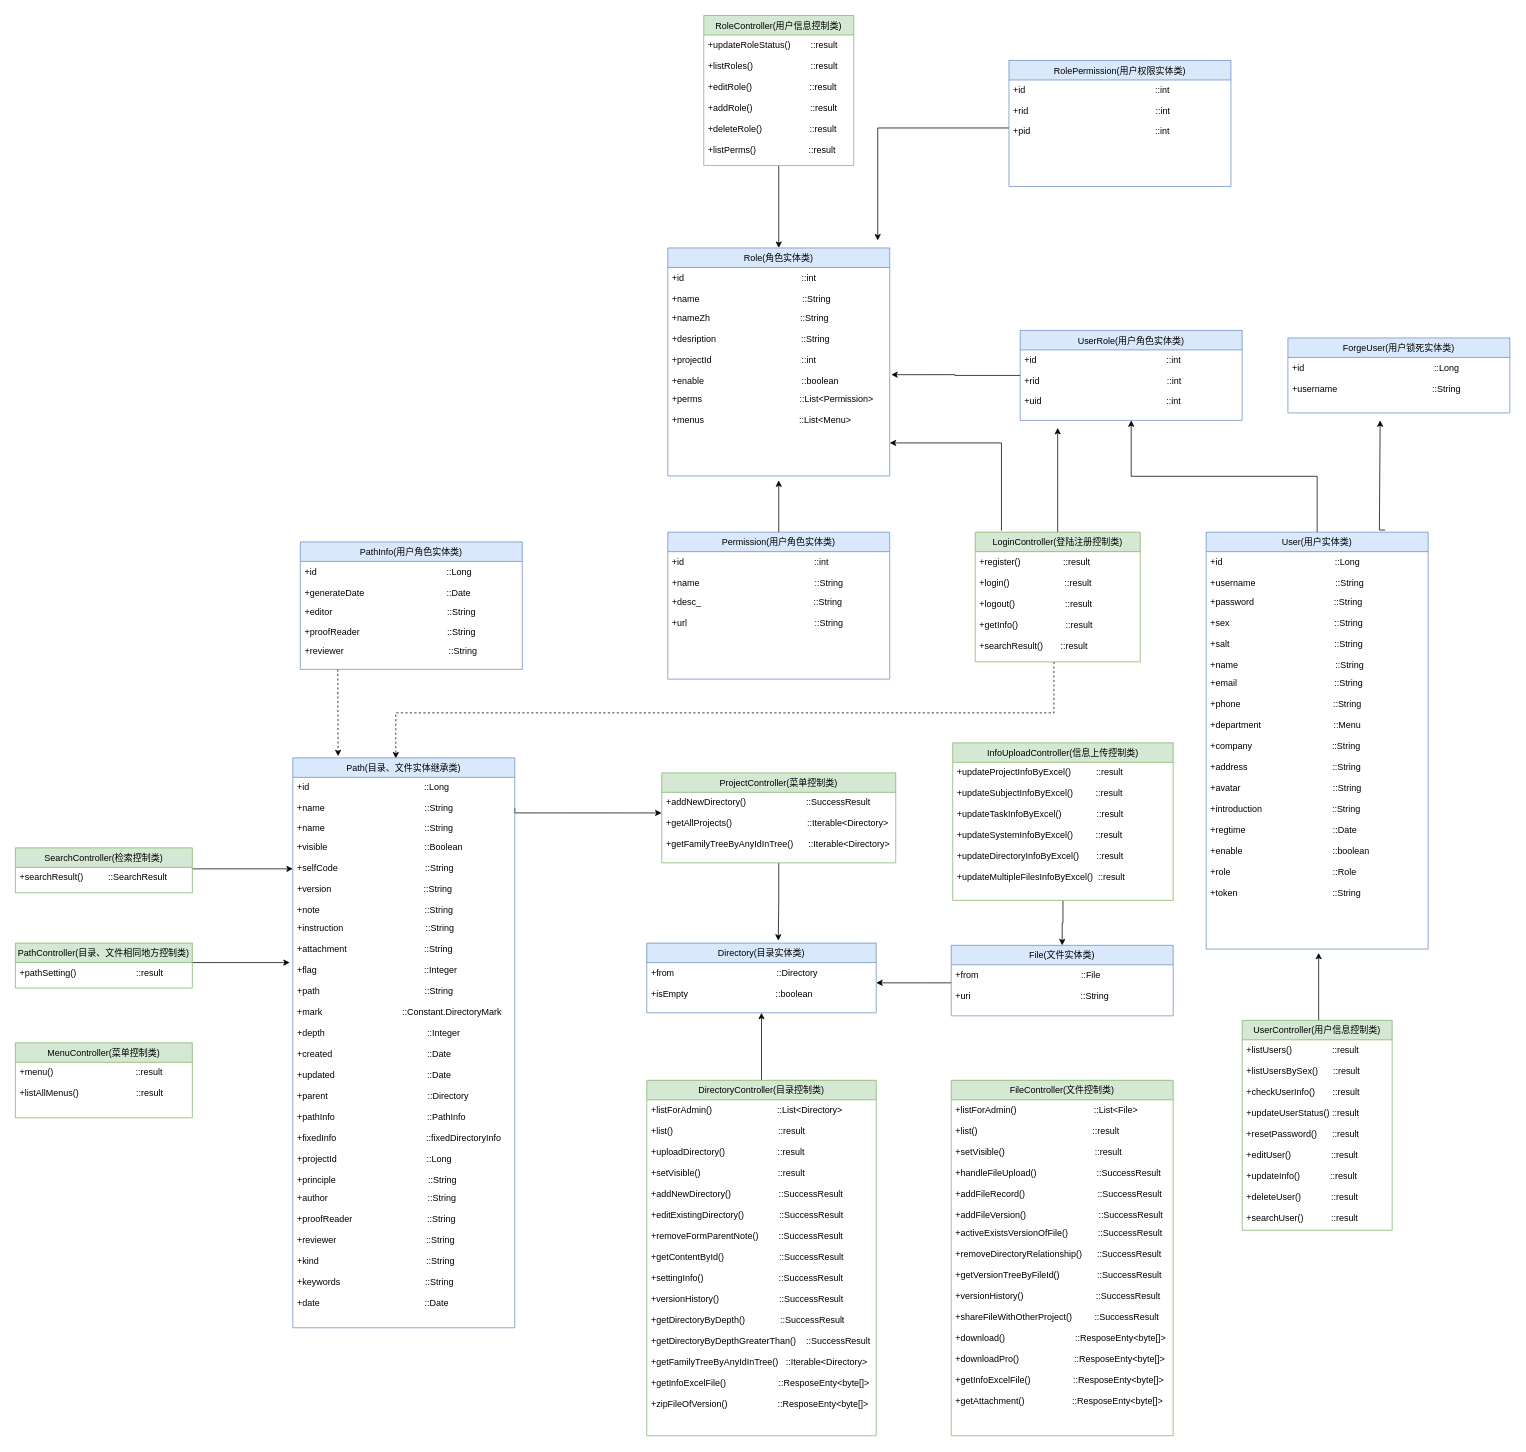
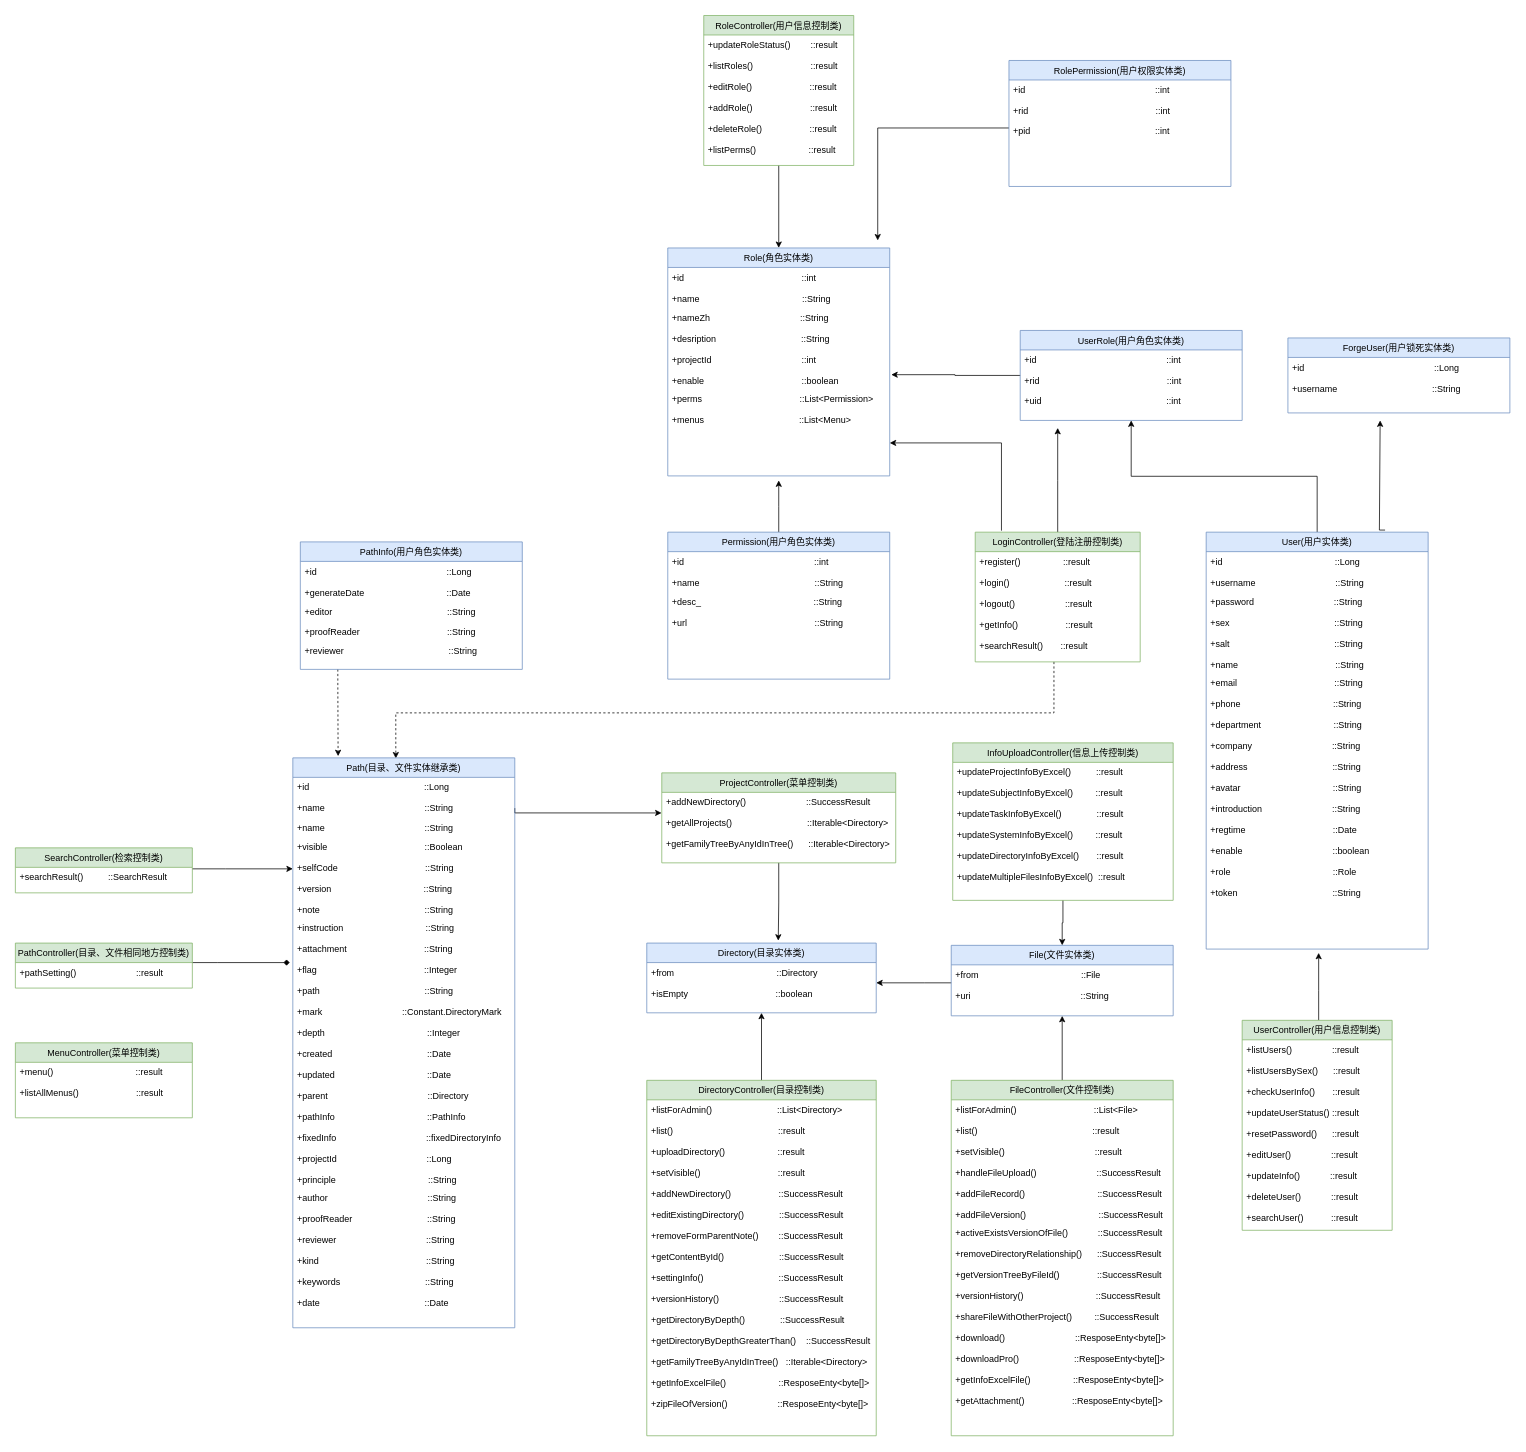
node "+department ::Menu": label "+department ::Menu" -> "+department ::String"
edge "PathController(目录、文件相同地方控制类)" -> "+flag ::Integer": arrowhead classic -> diamond
edge "FileController(文件控制类)" -> "File(文件实体类)": added
